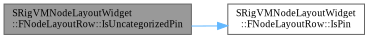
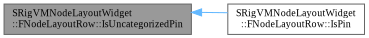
edge "SRigVMNodeLayoutWidget ::FNodeLayoutRow::IsUncategorizedPin" -> "SRigVMNodeLayoutWidget ::FNodeLayoutRow::IsPin": reversed
